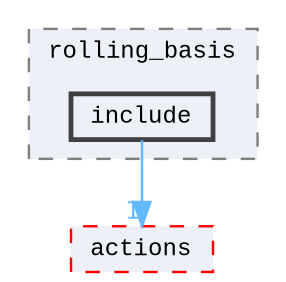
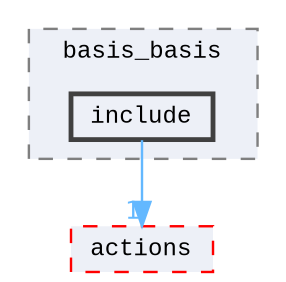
cluster "rolling_basis": label "rolling_basis" -> "basis_basis"
